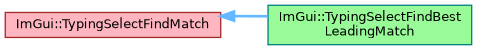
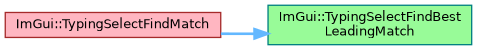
edge "ImGui::TypingSelectFindBest LeadingMatch" -> "ImGui::TypingSelectFindMatch": reversed
